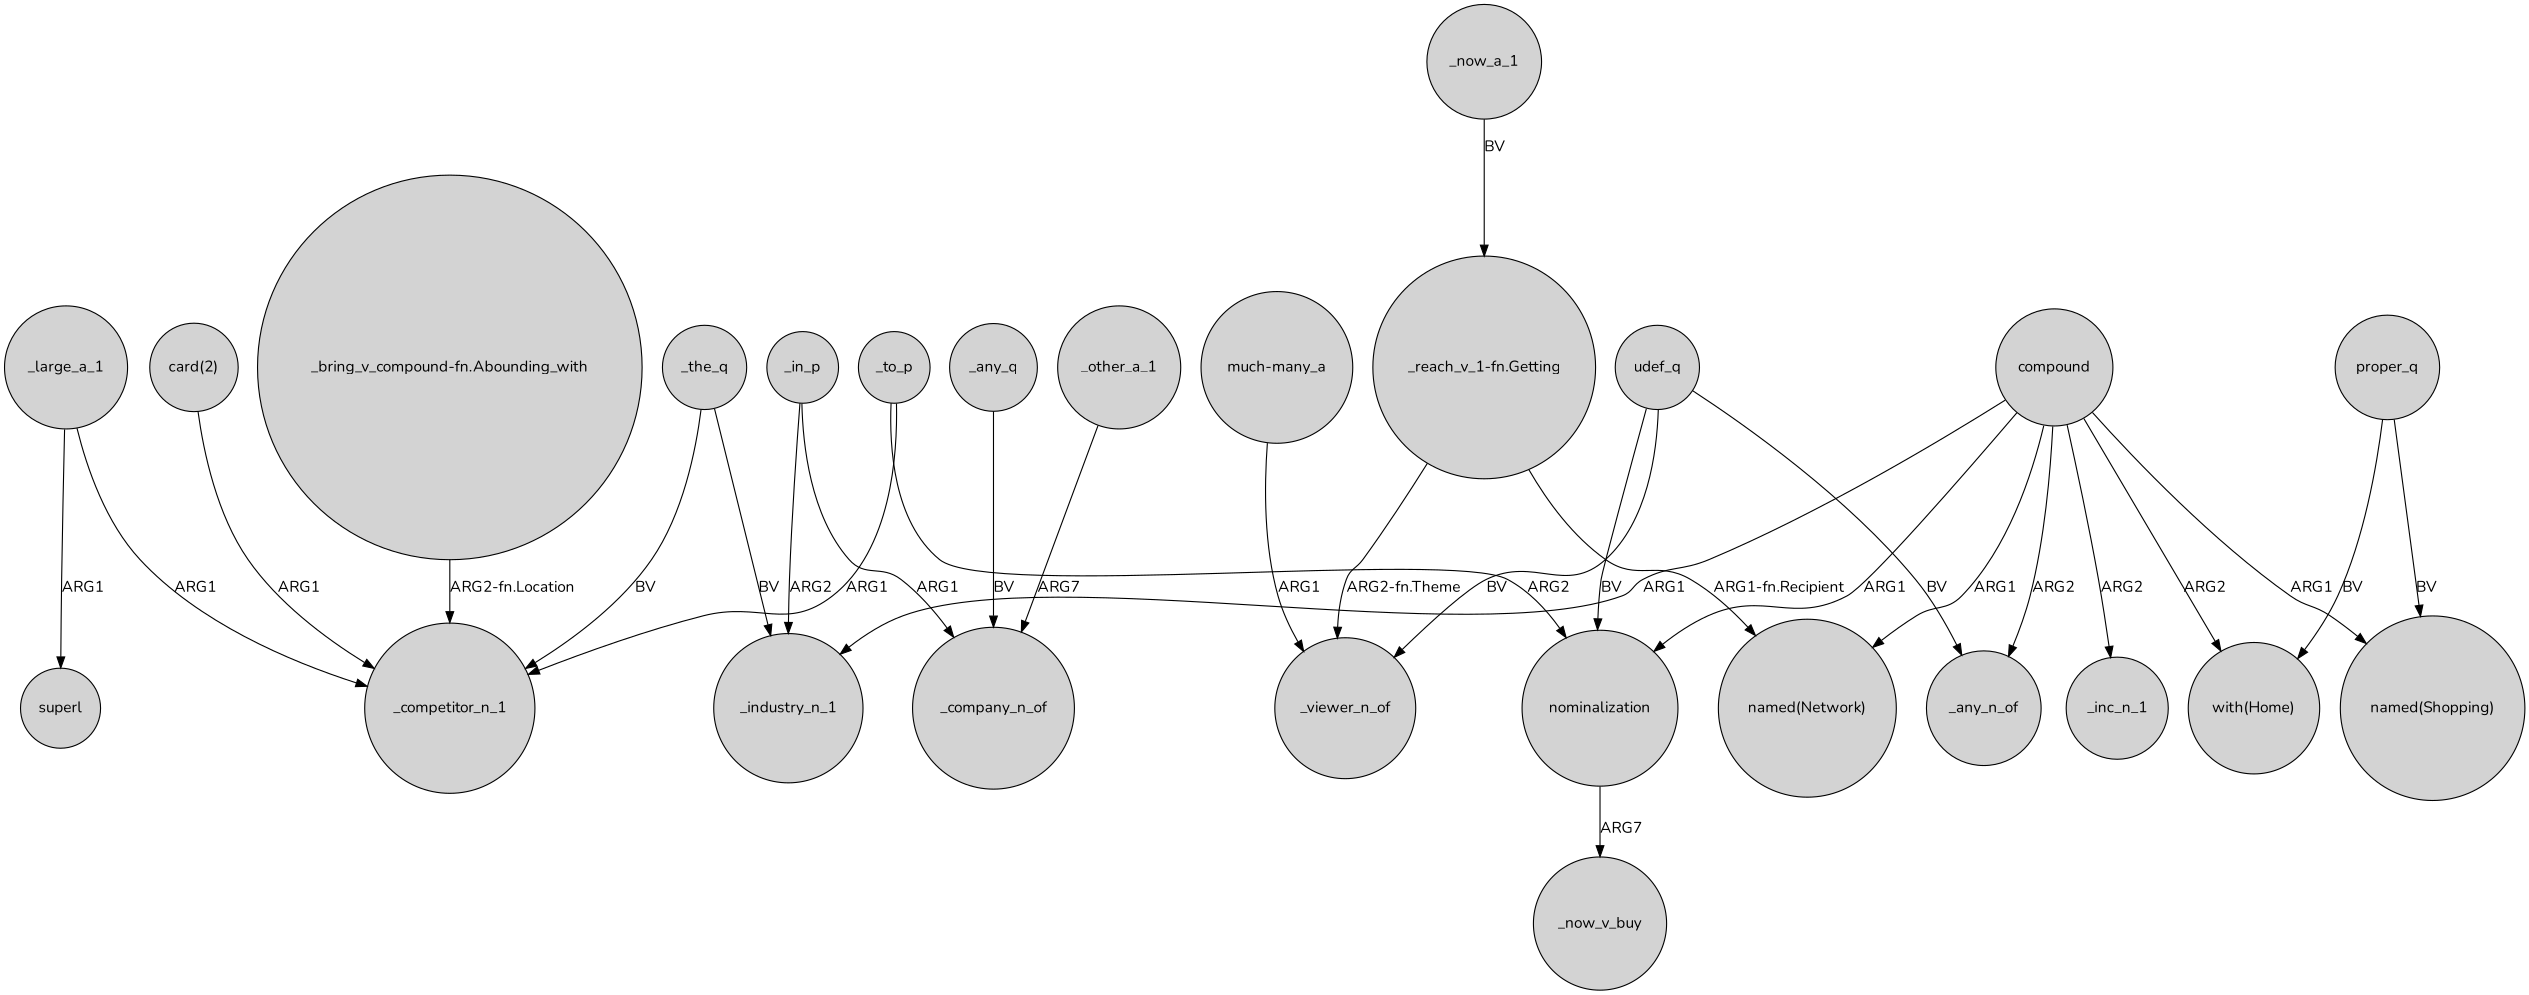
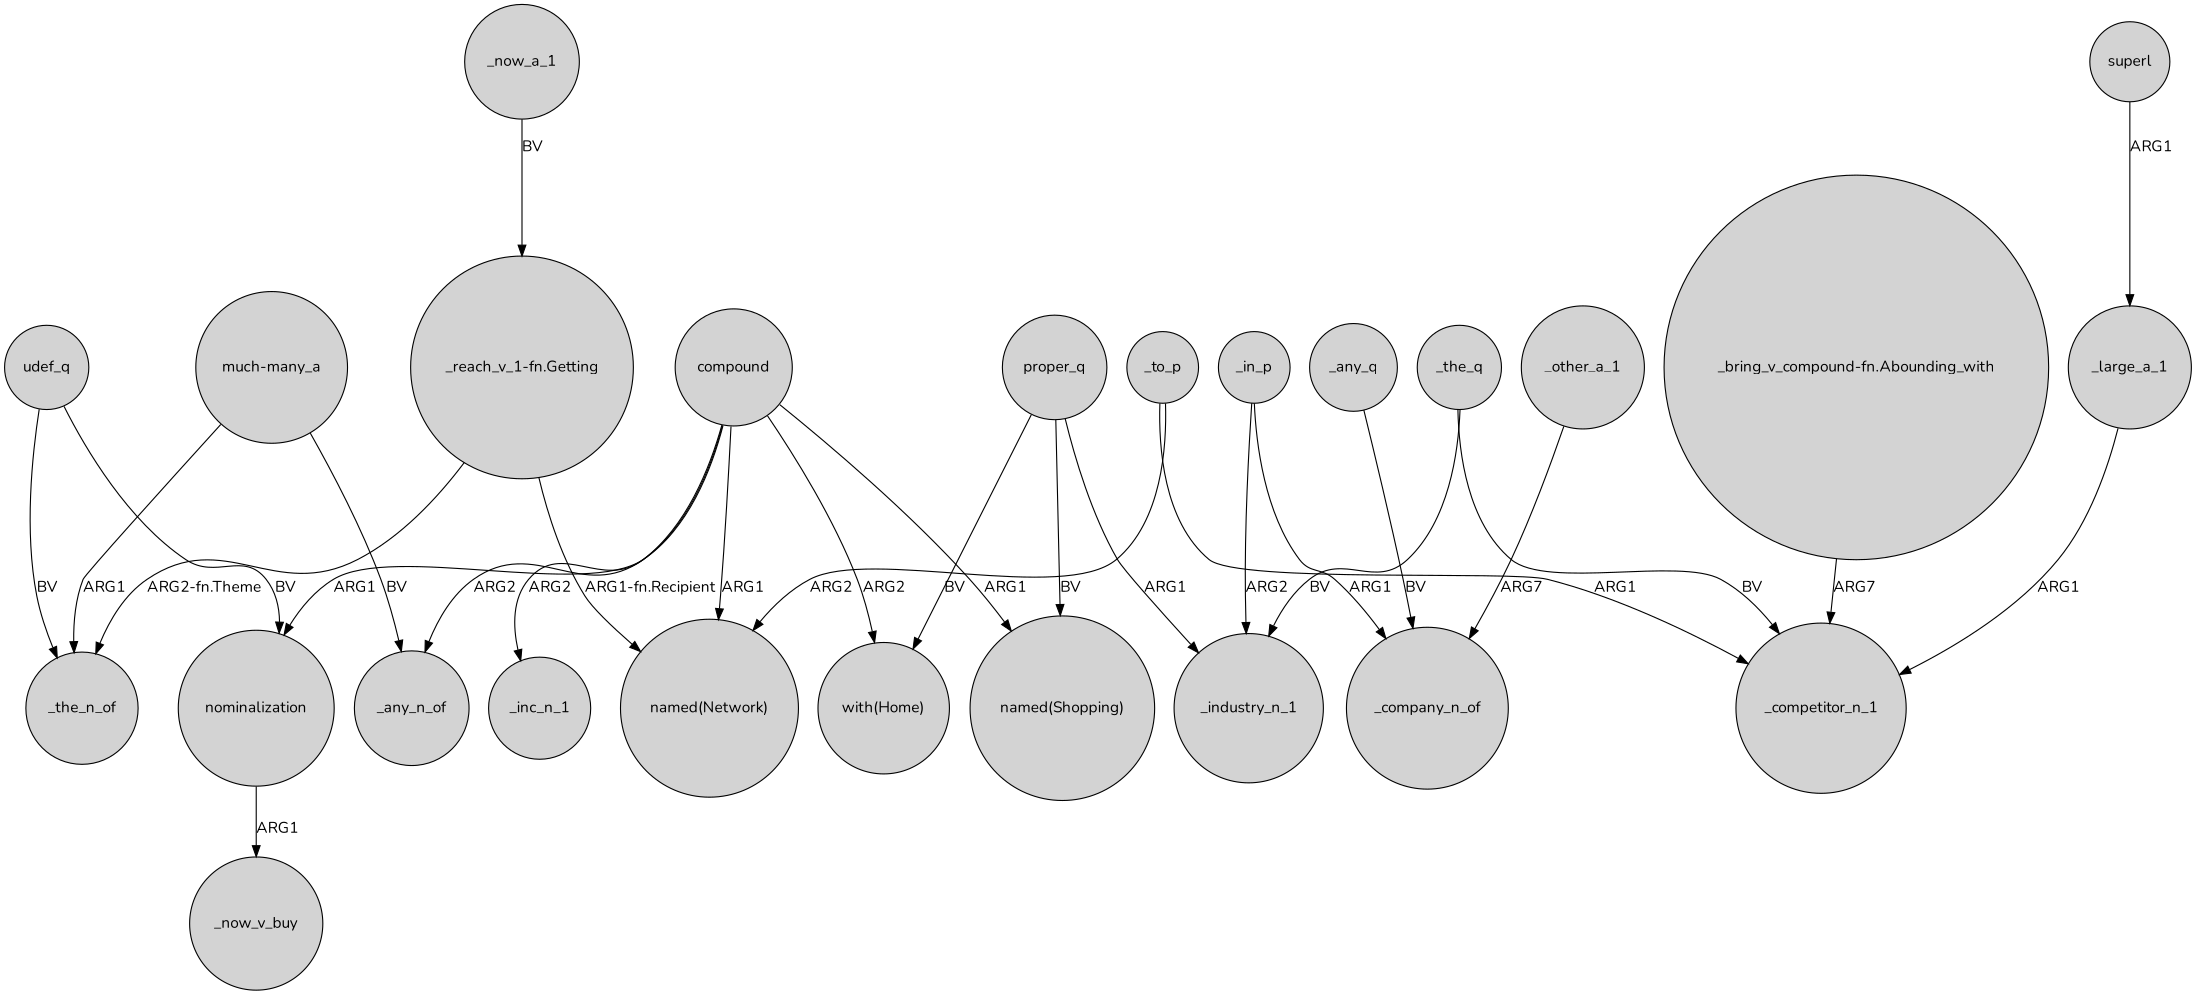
node "card(2)": removed
edge "udef_q" -> "_any_n_of": now "much-many_a" -> "_any_n_of"
edge "_large_a_1" -> "superl": reversed
edge "_to_p" -> "nominalization": now "_to_p" -> "named(Network)"
edge "_bring_v_compound-fn.Abounding_with" -> "_competitor_n_1": label "ARG2-fn.Location" -> "ARG7"
edge "compound" -> "_industry_n_1": now "proper_q" -> "_industry_n_1"
node "_viewer_n_of": label "_viewer_n_of" -> "_the_n_of"
edge "nominalization" -> "_now_v_buy": label "ARG7" -> "ARG1"
